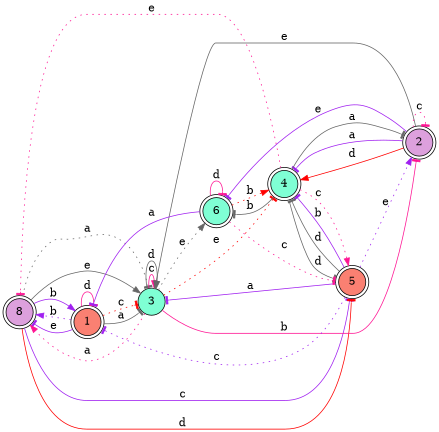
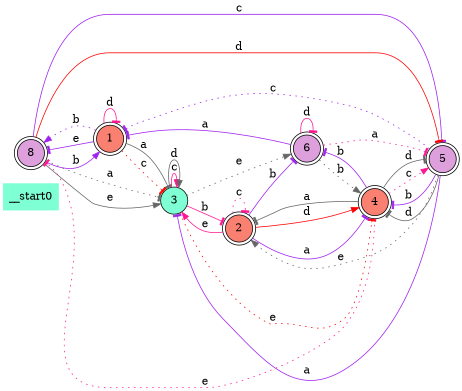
edge "2" -> "3": color gray40 -> deeppink
edge "2" -> "6": label "e" -> "b"
node "2": fillcolor plum -> salmon
node "4": fillcolor aquamarine -> salmon
node "__start0": added
edge "6" -> "4": color red -> gray40
edge "4" -> "6": color gray40 -> purple
node "6": fillcolor aquamarine -> plum
edge "5" -> "2": color purple -> gray40
edge "6" -> "5": label "c" -> "a"
node "5": fillcolor salmon -> plum
edge "3" -> "8": removed, label "a"
